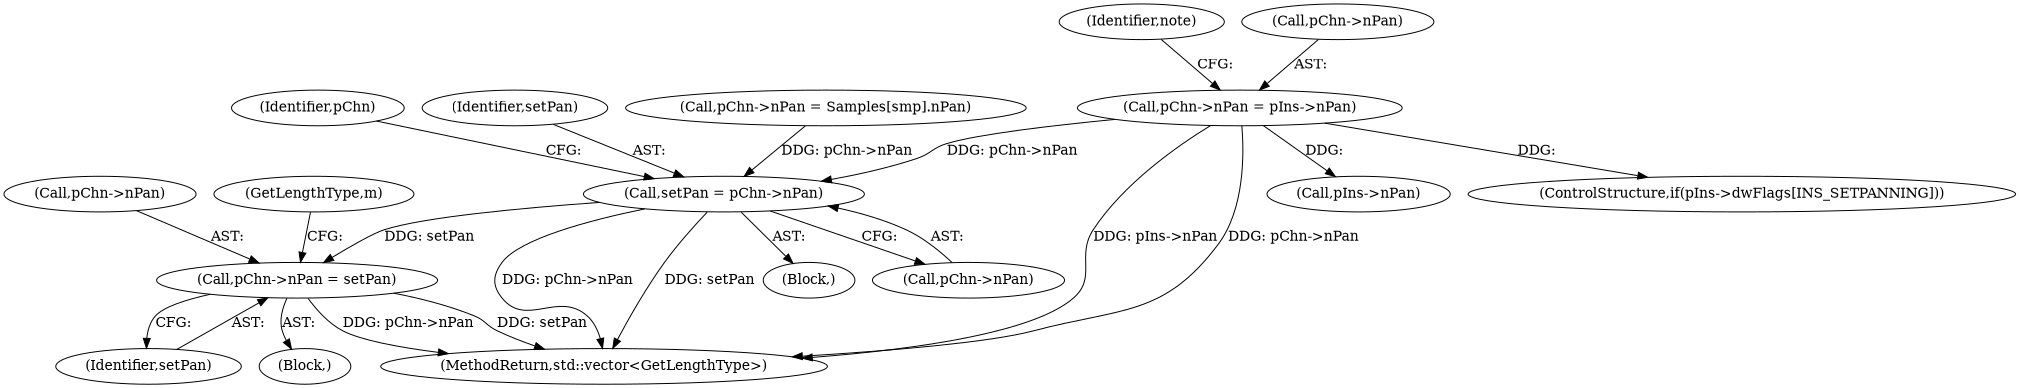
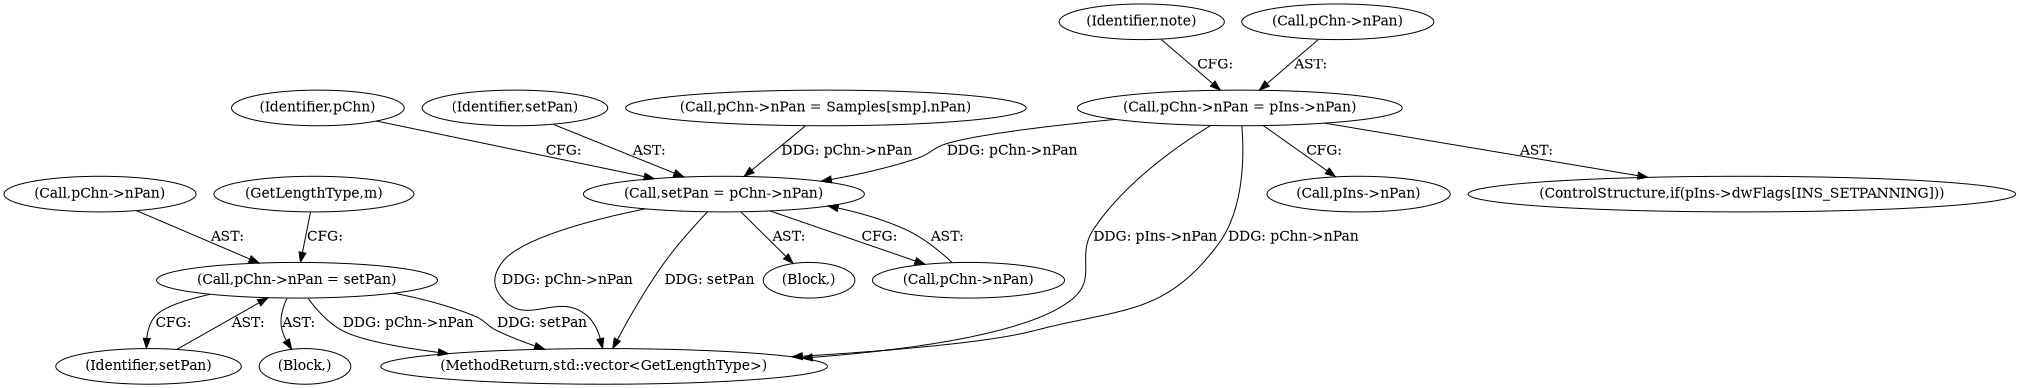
edge "(Call,pChn->nPan = pIns->nPan)" -> "(Call,pIns->nPan)": label "DDG: " -> "CFG: "
edge "(Call,pChn->nPan = pIns->nPan)" -> "(ControlStructure,if(pIns->dwFlags[INS_SETPANNING]))": label "DDG: " -> "AST: "
edge "(Call,setPan = pChn->nPan)" -> "(Call,pChn->nPan = setPan)": removed, label "DDG: setPan"
